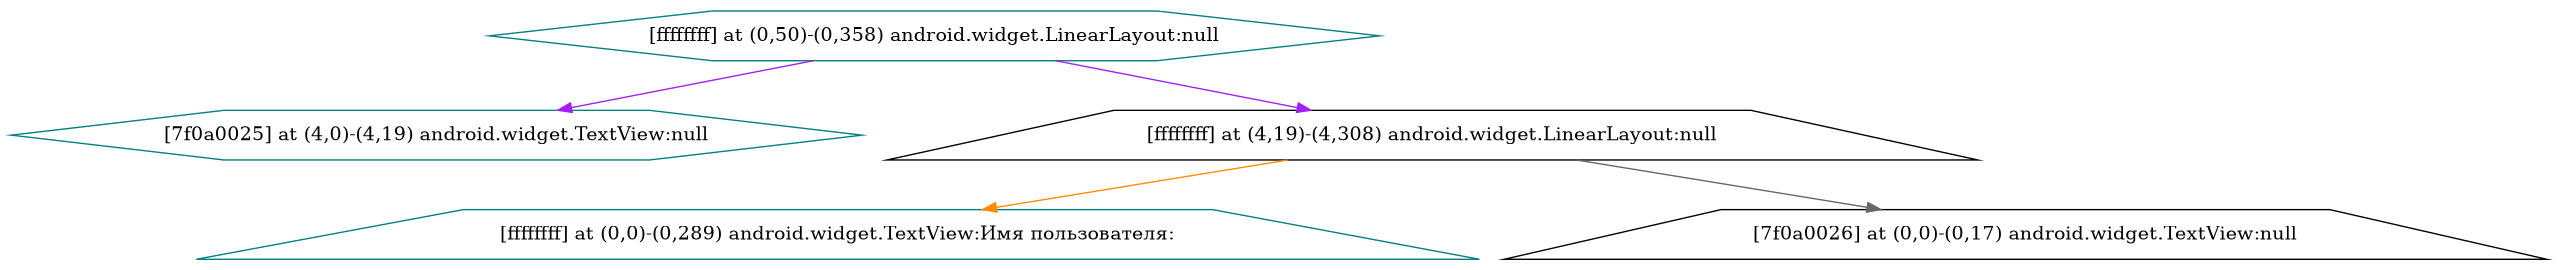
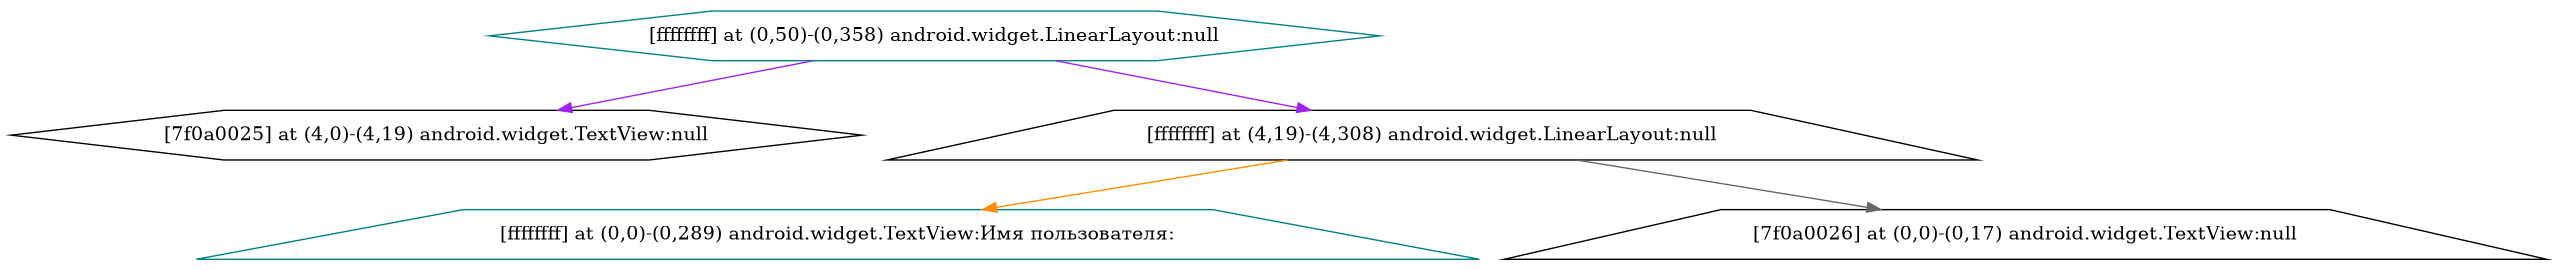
node "[7f0a0025] at (4,0)-(4,19) android.widget.TextView:null": color teal -> black
